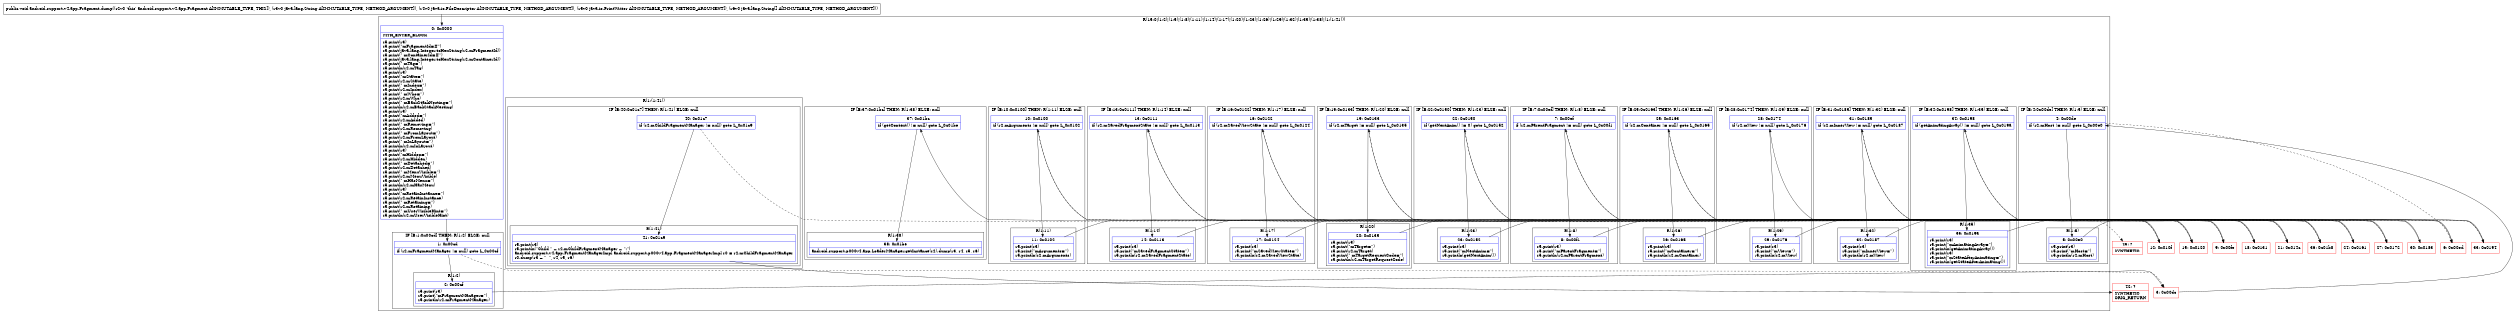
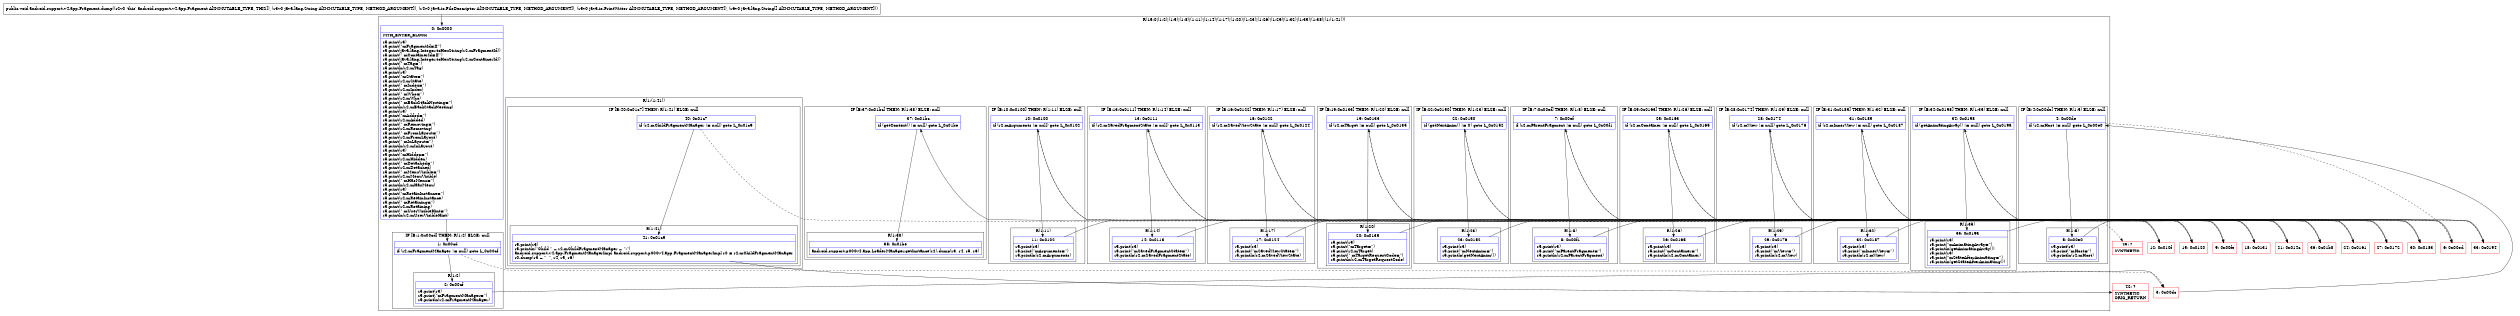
edge "28: 0x0174" -> "30: 0x0183": added
